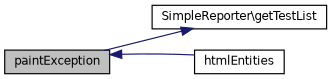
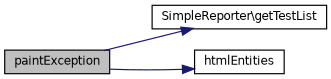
edge "htmlEntities" -> "paintException": reversed
